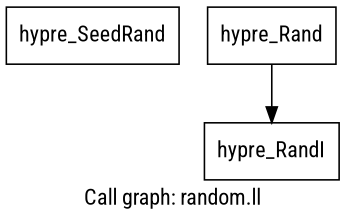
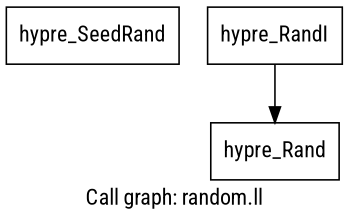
edge "hypre_Rand" -> "hypre_RandI": reversed
